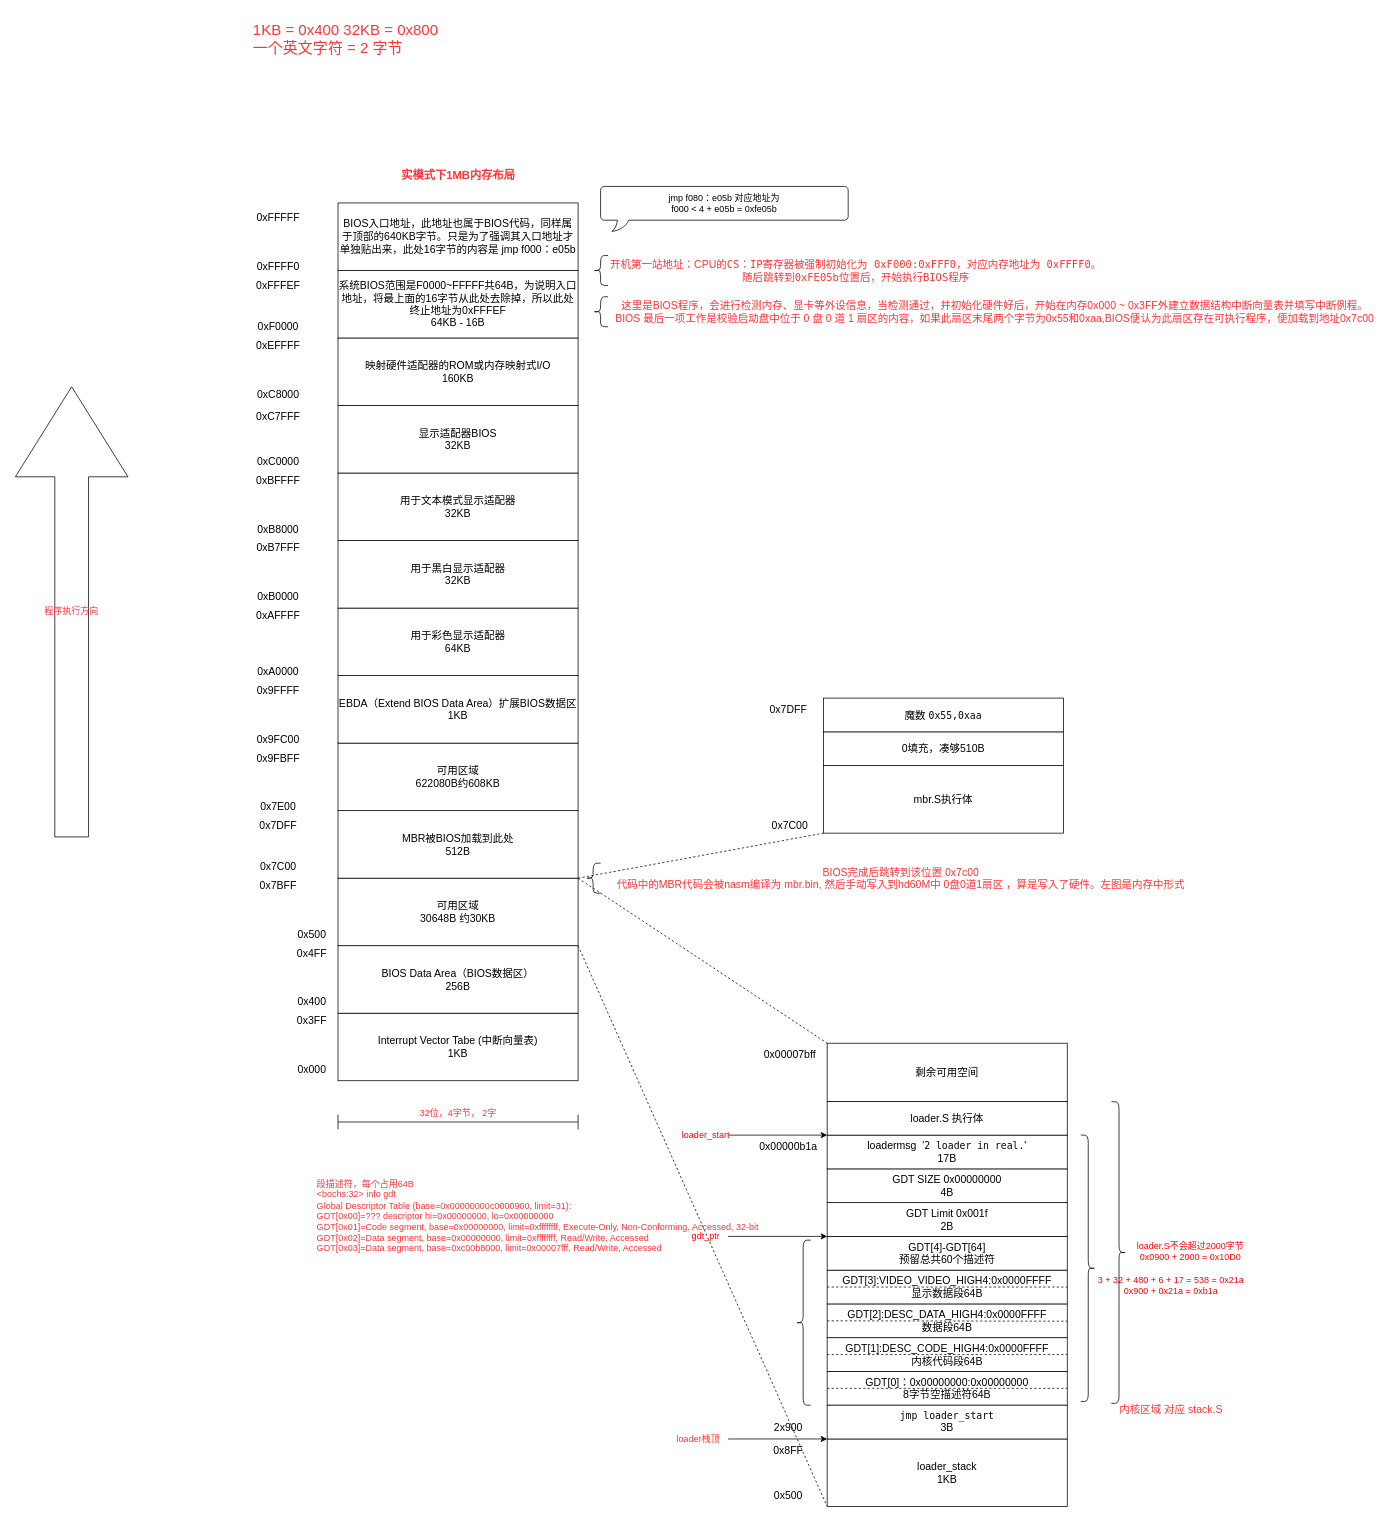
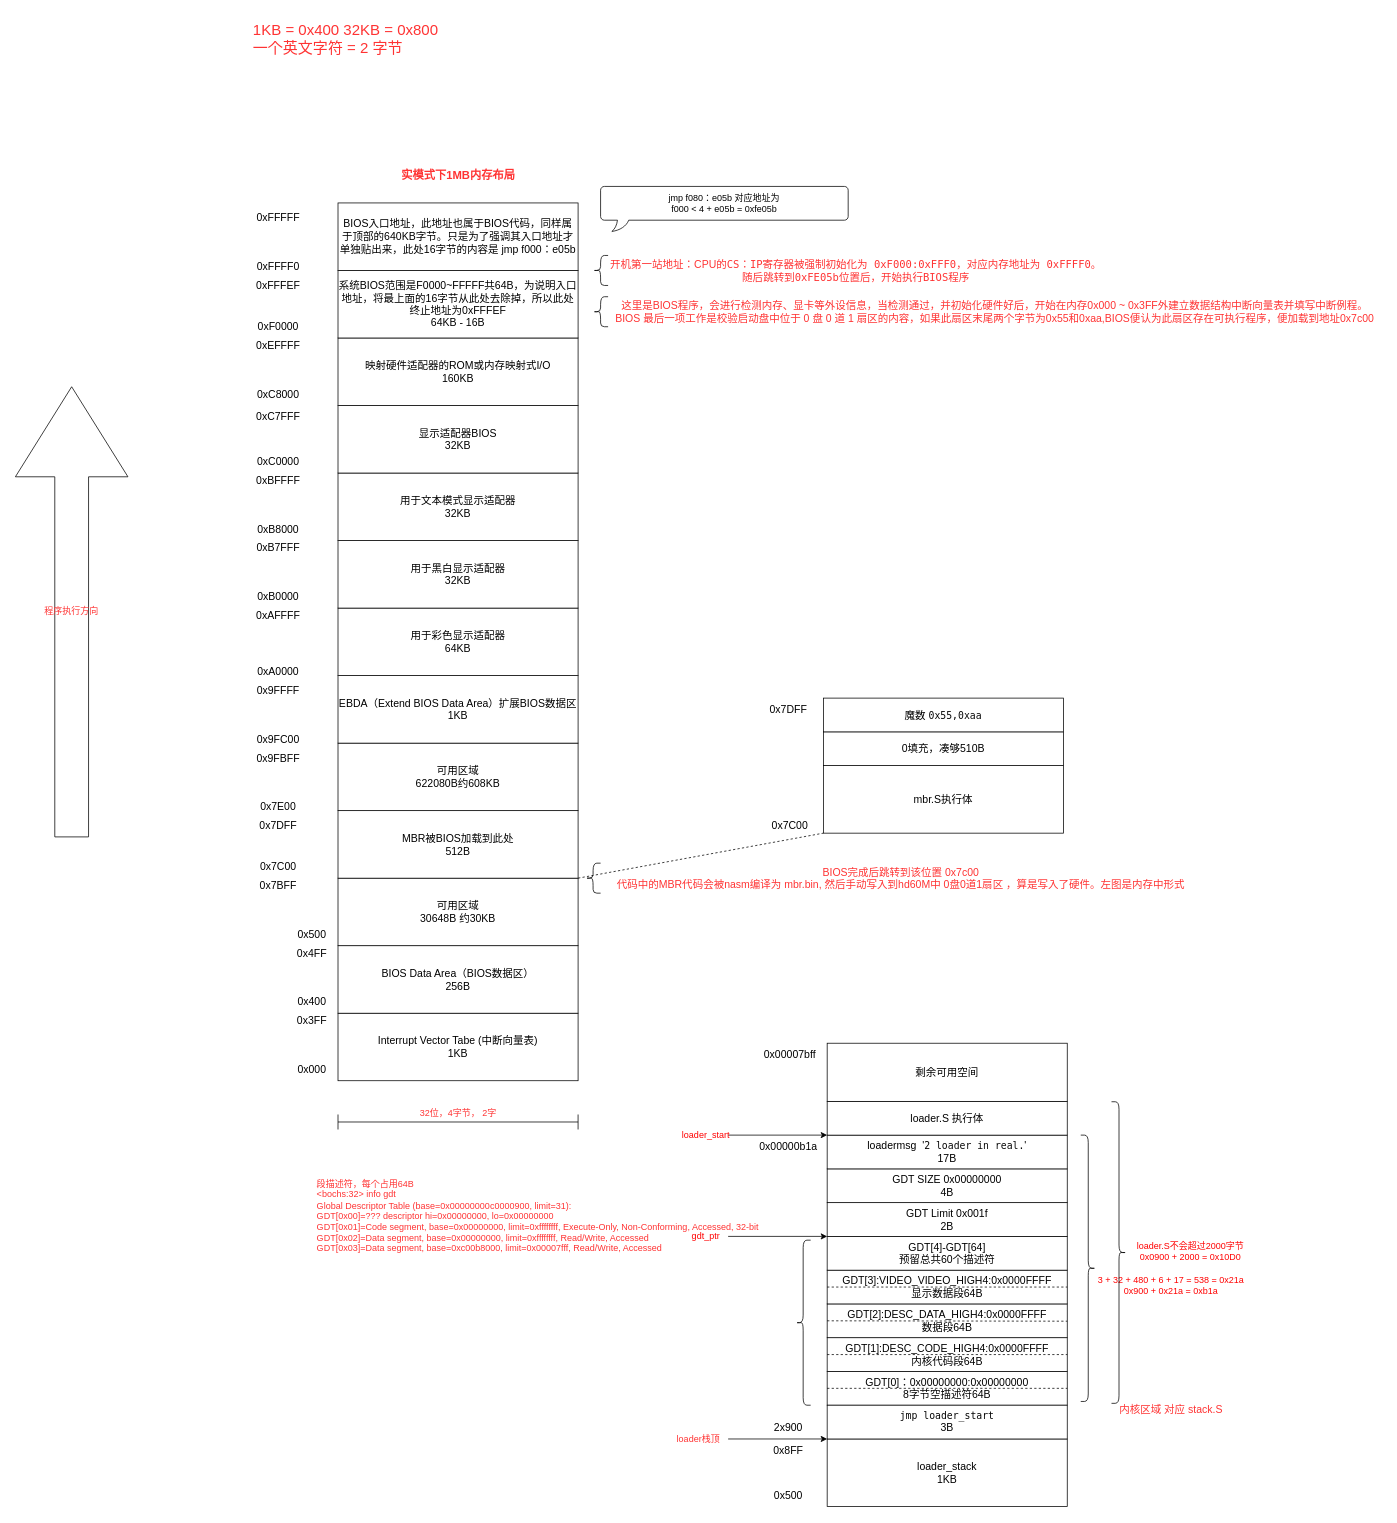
edge "可用区域 30648B 约30KB" -- "剩余可用空间": removed
edge "可用区域 30648B 约30KB" -- "loader_stack 1KB": removed
